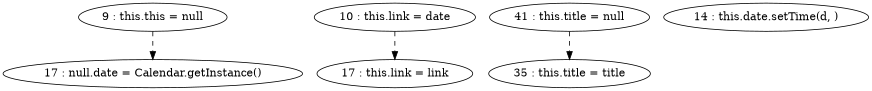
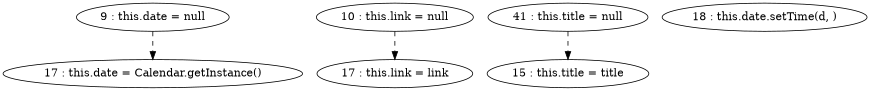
node "9 : this.this = null": label "9 : this.this = null" -> "9 : this.date = null"
node "10 : this.link = date": label "10 : this.link = date" -> "10 : this.link = null"
node "14 : this.date.setTime(d, )": label "14 : this.date.setTime(d, )" -> "18 : this.date.setTime(d, )"
node "17 : null.date = Calendar.getInstance()": label "17 : null.date = Calendar.getInstance()" -> "17 : this.date = Calendar.getInstance()"
node "35 : this.title = title": label "35 : this.title = title" -> "15 : this.title = title"
